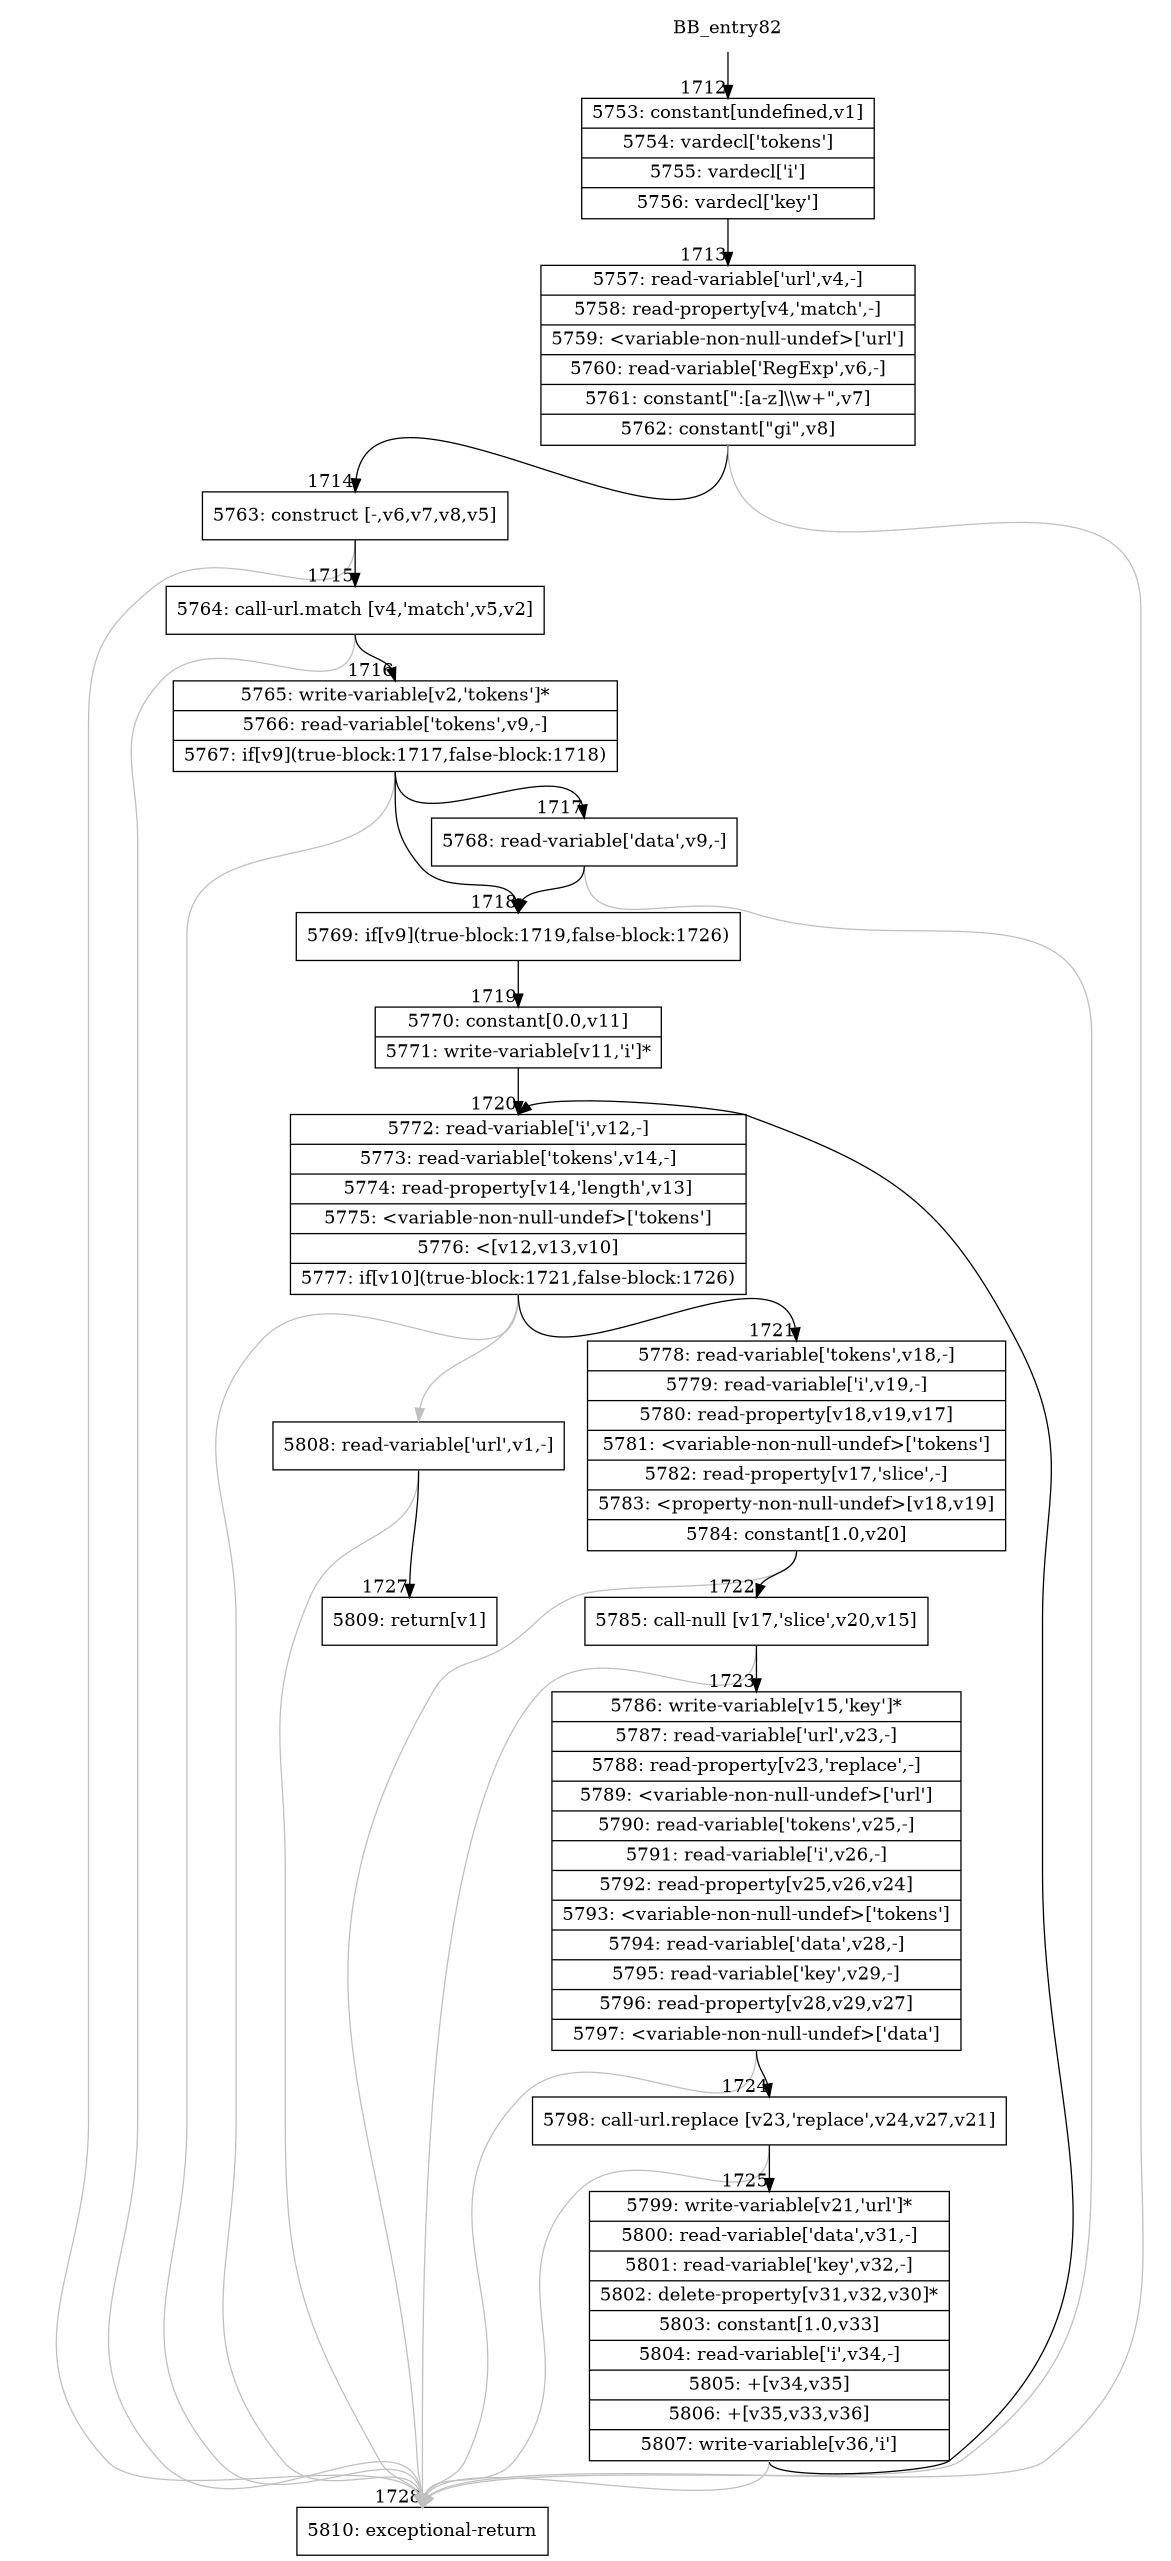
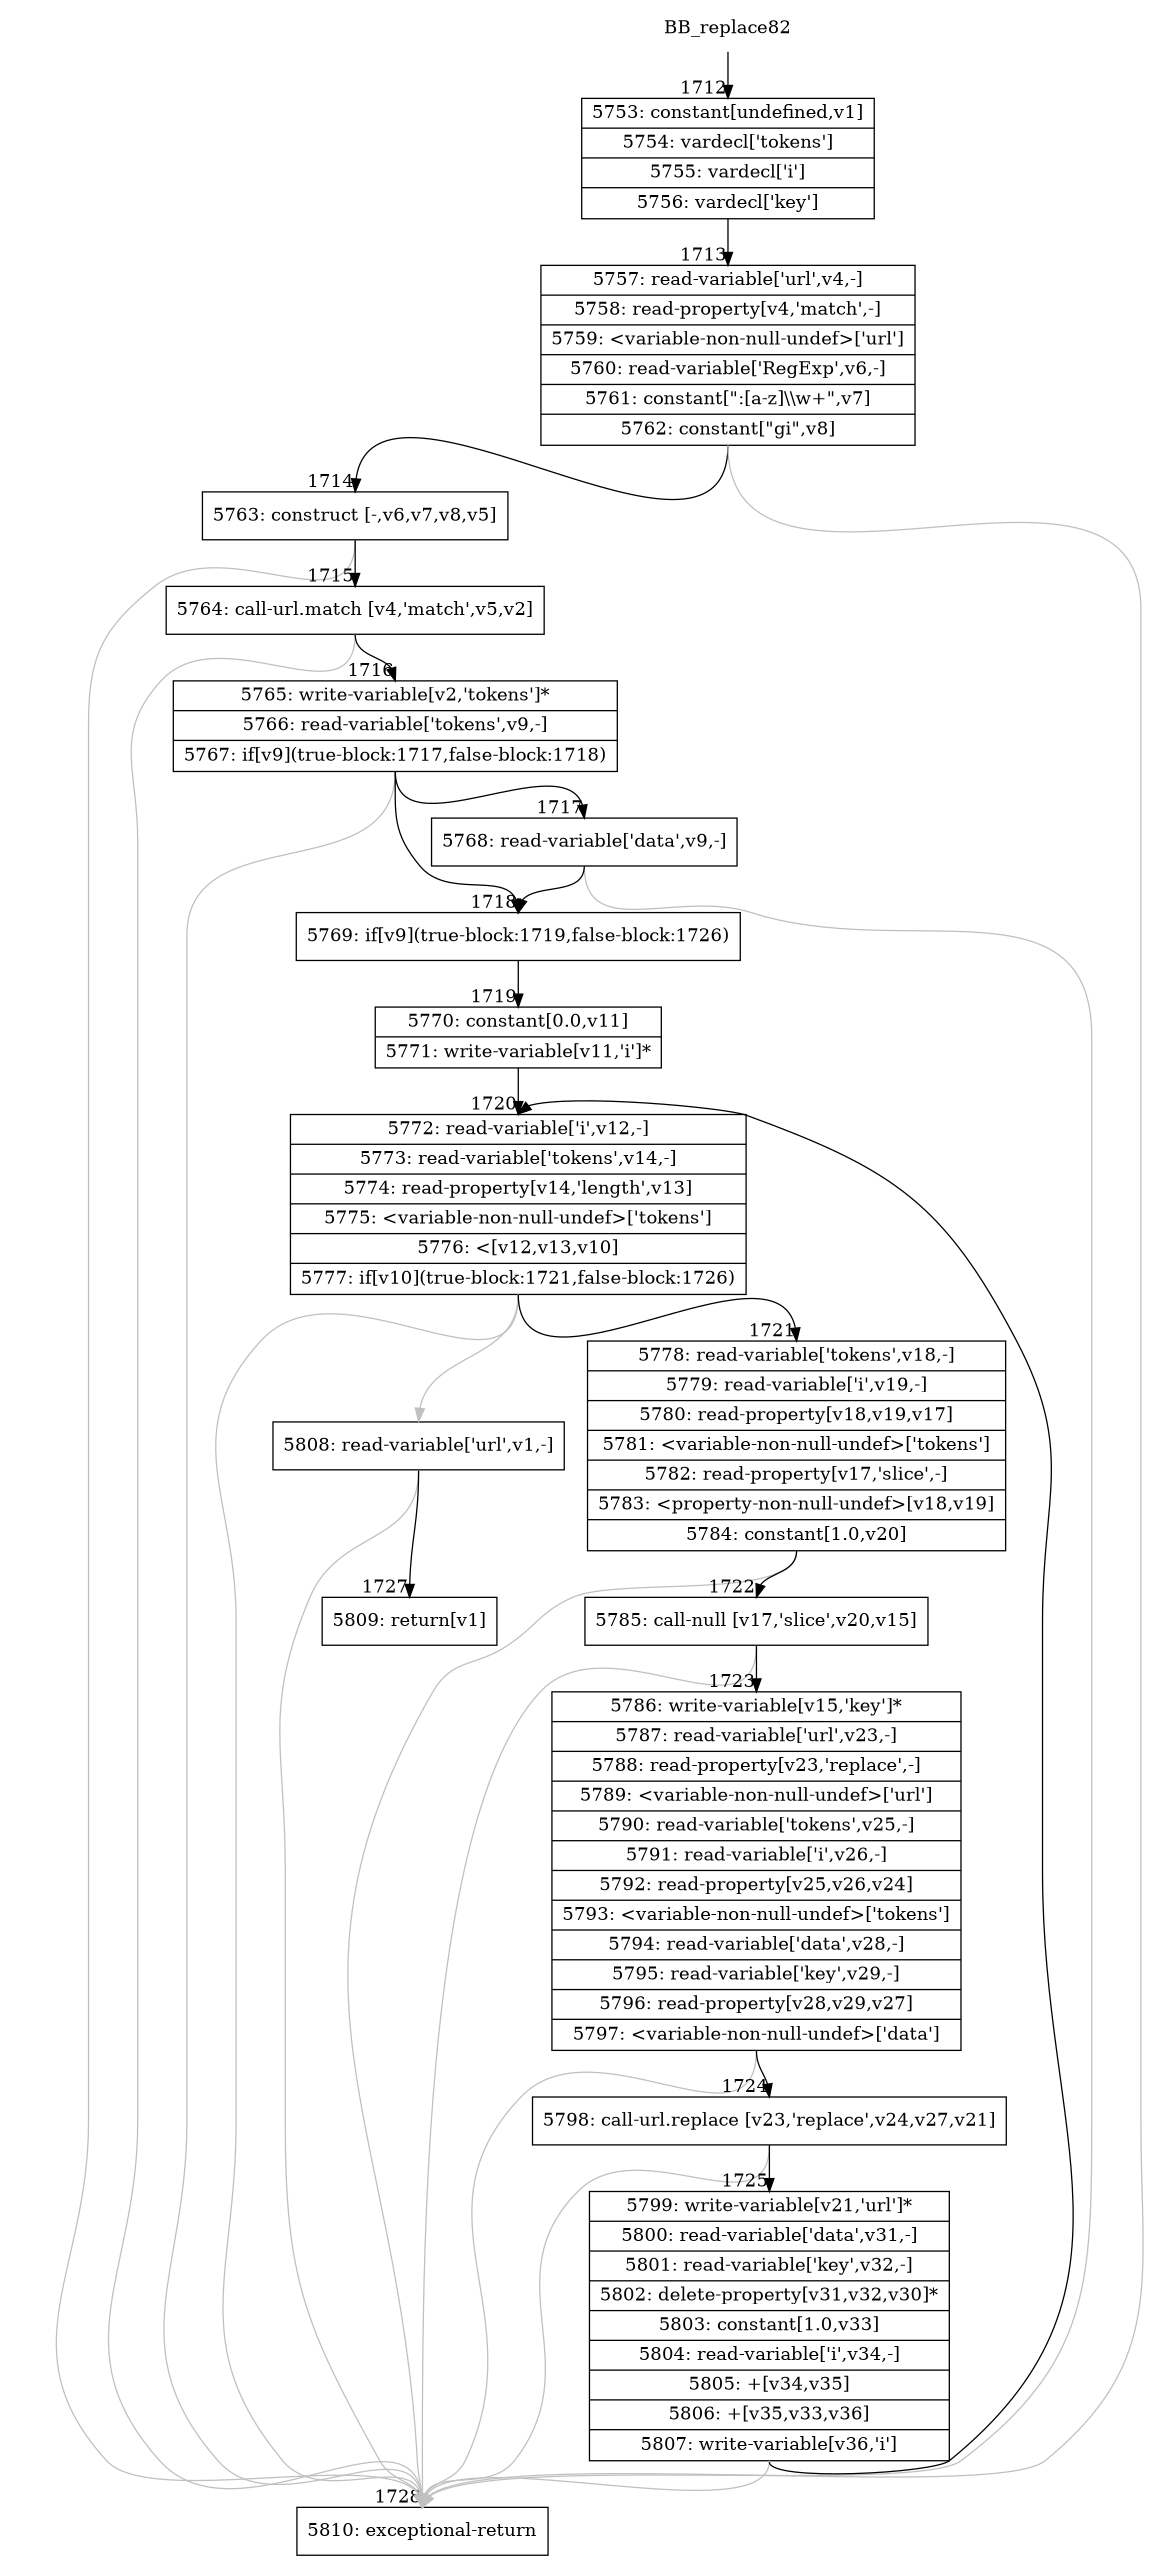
node "BB_entry82": label "BB_entry82" -> "BB_replace82"
